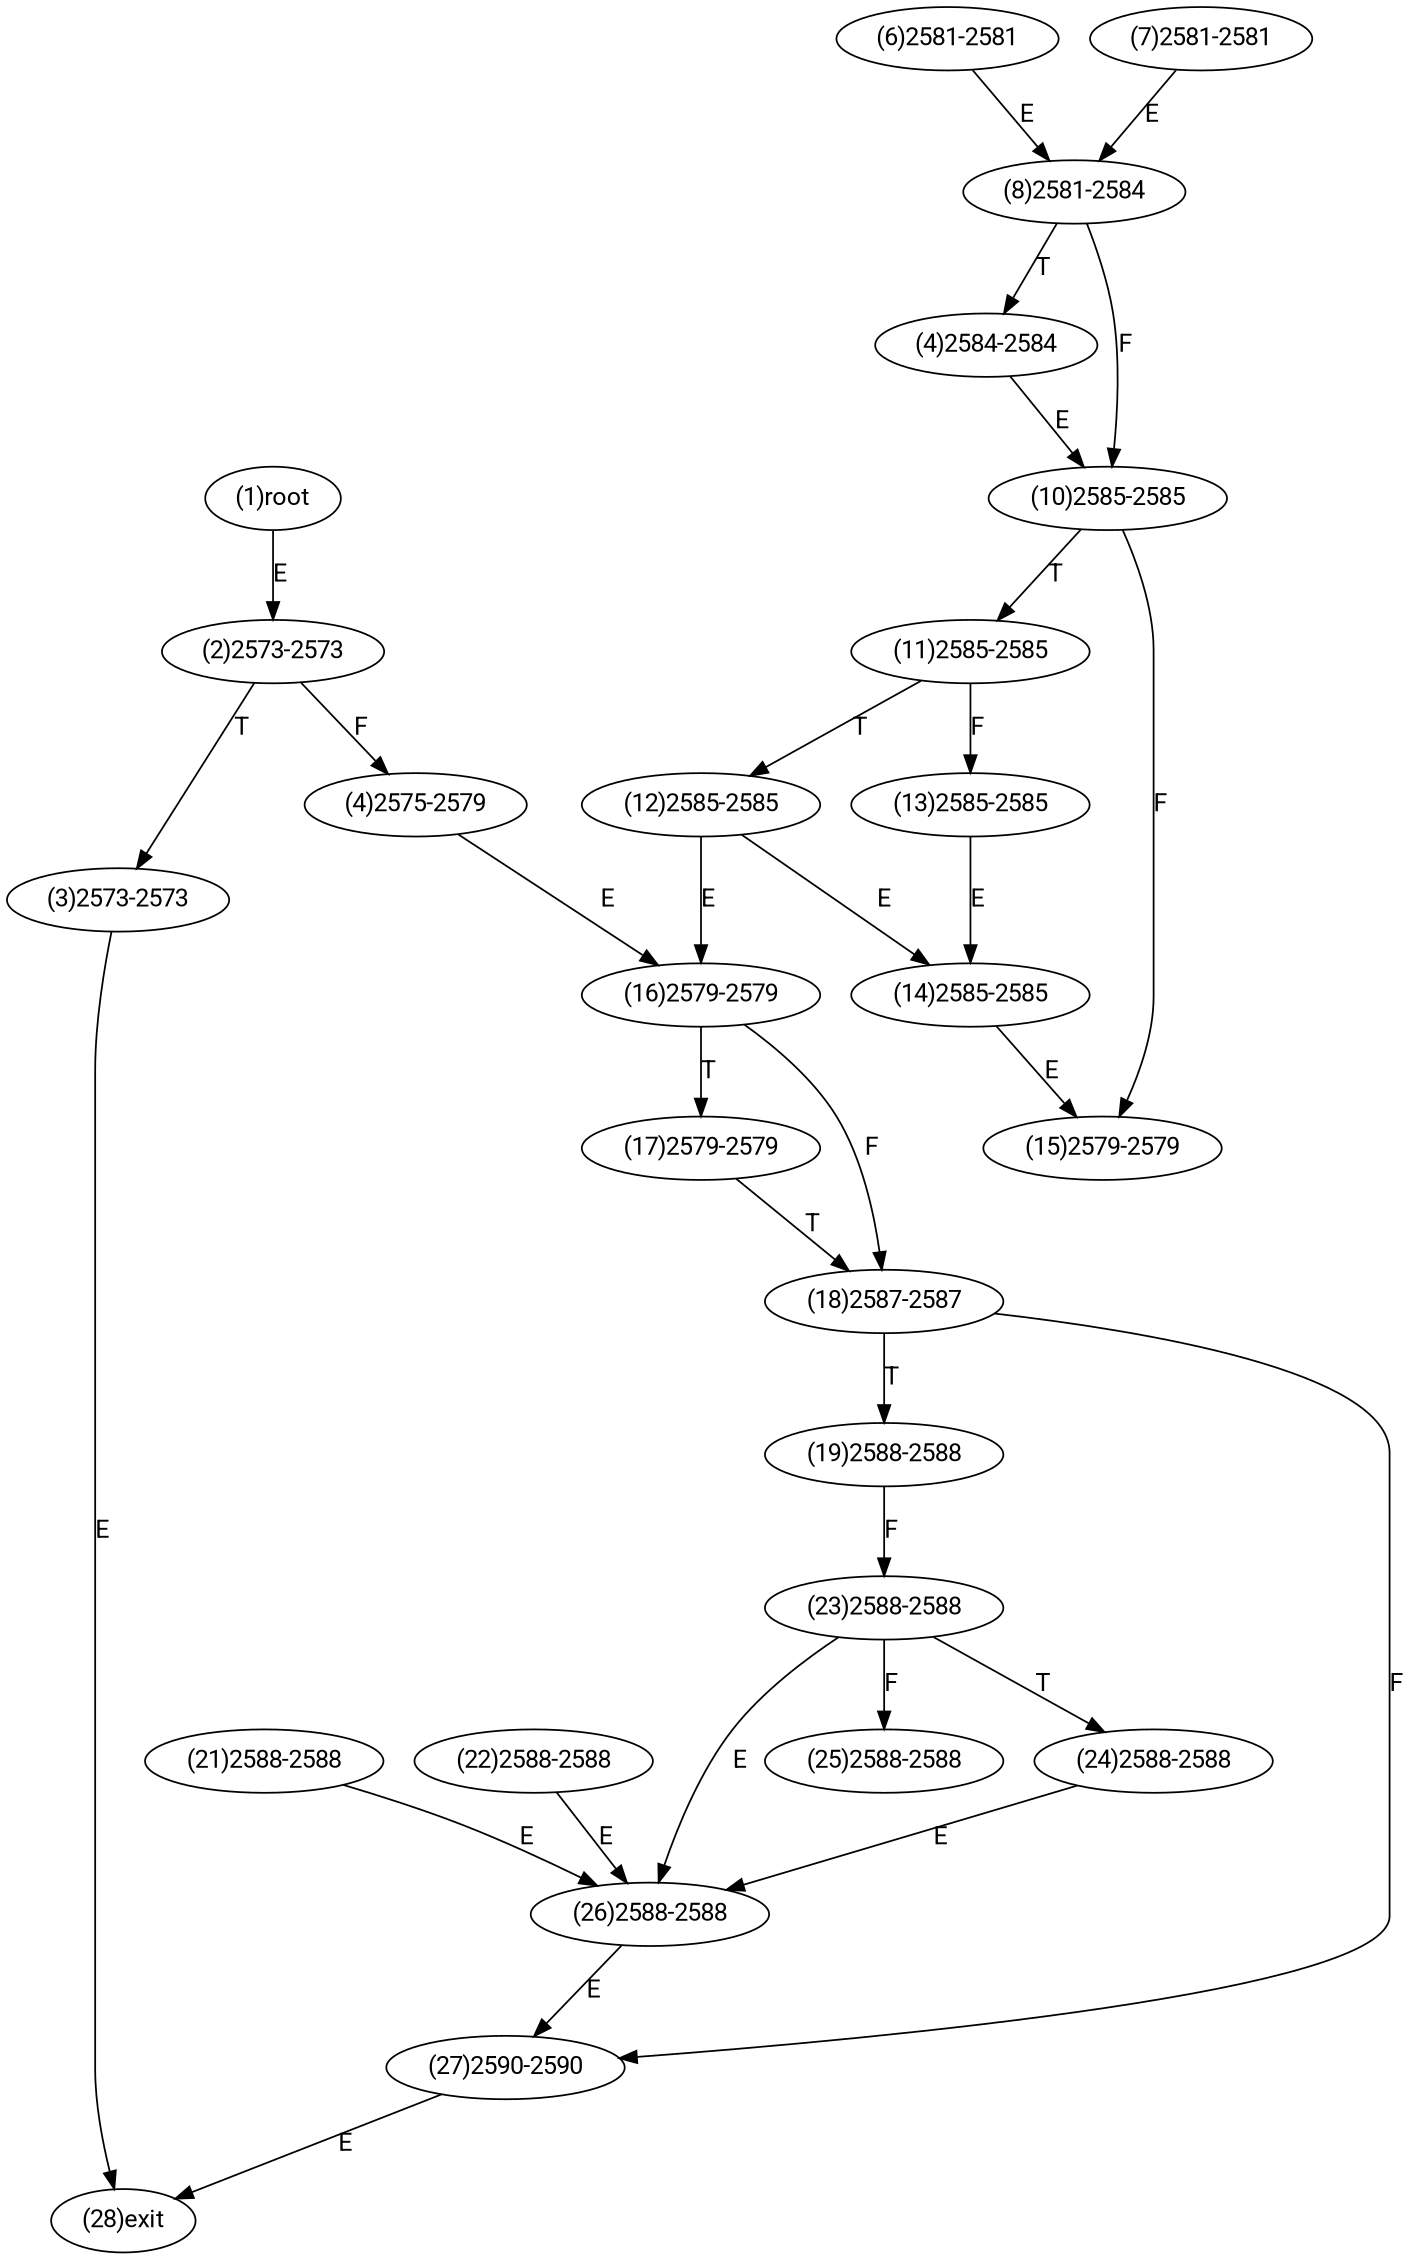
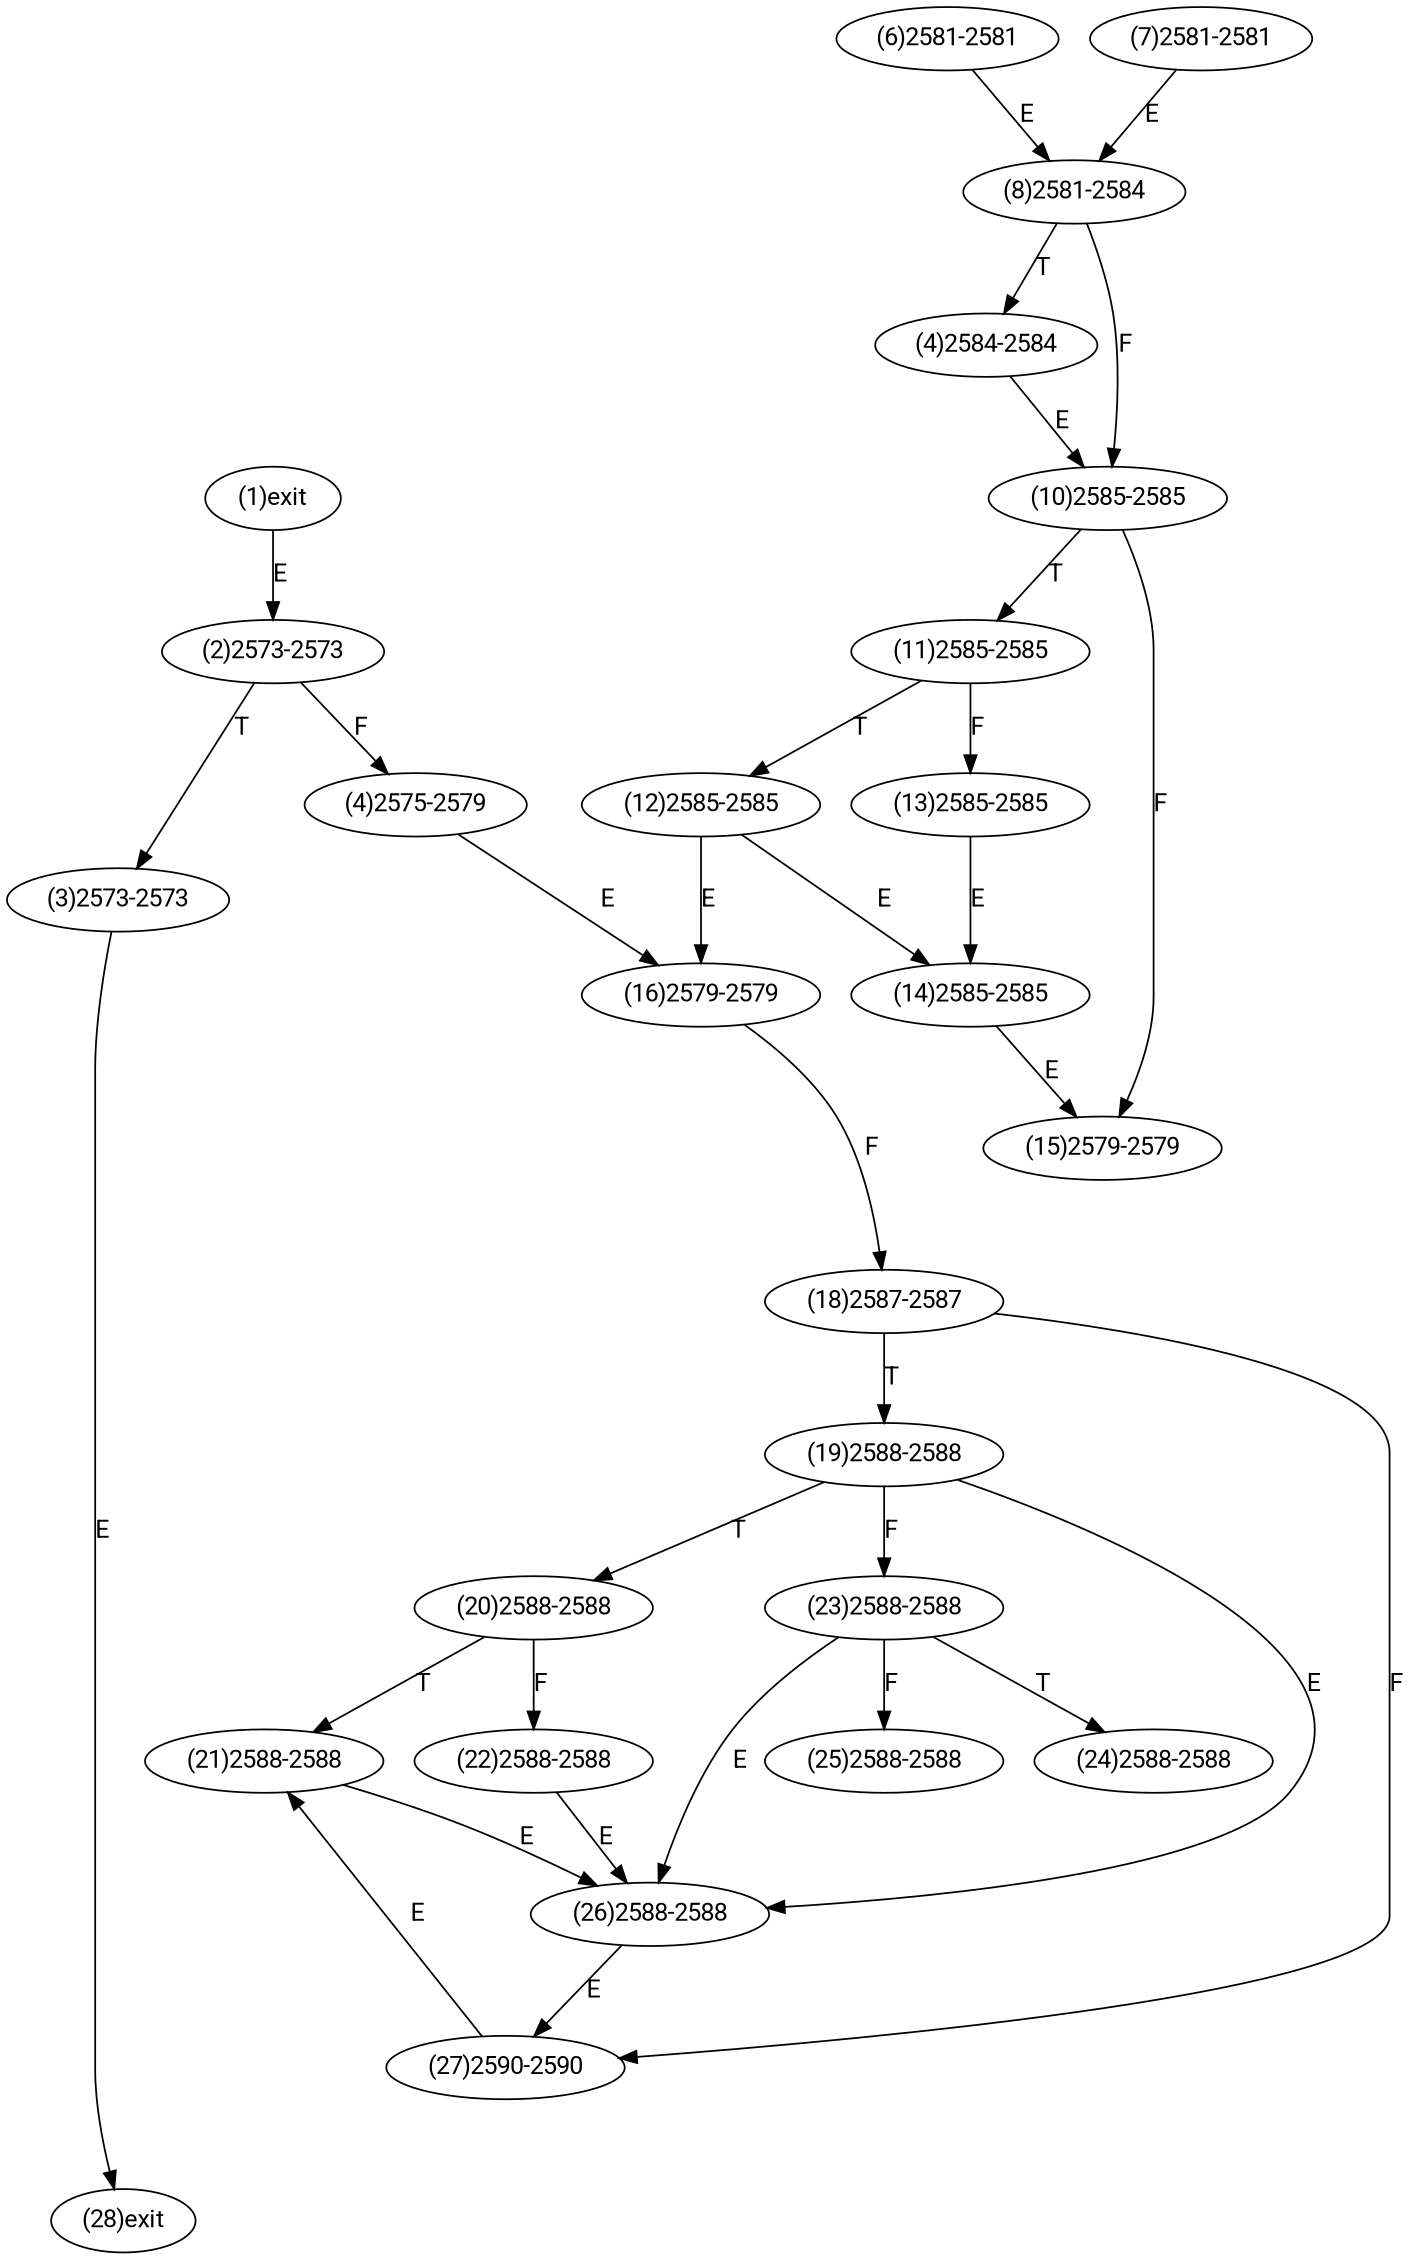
node "(1)root": label "(1)root" -> "(1)exit"
node "(17)2579-2579": removed
node "(20)2588-2588": added
edge "(24)2588-2588" -> "(26)2588-2588": now "(19)2588-2588" -> "(26)2588-2588"
edge "(27)2590-2590" -> "(28)exit": now "(27)2590-2590" -> "(21)2588-2588"
